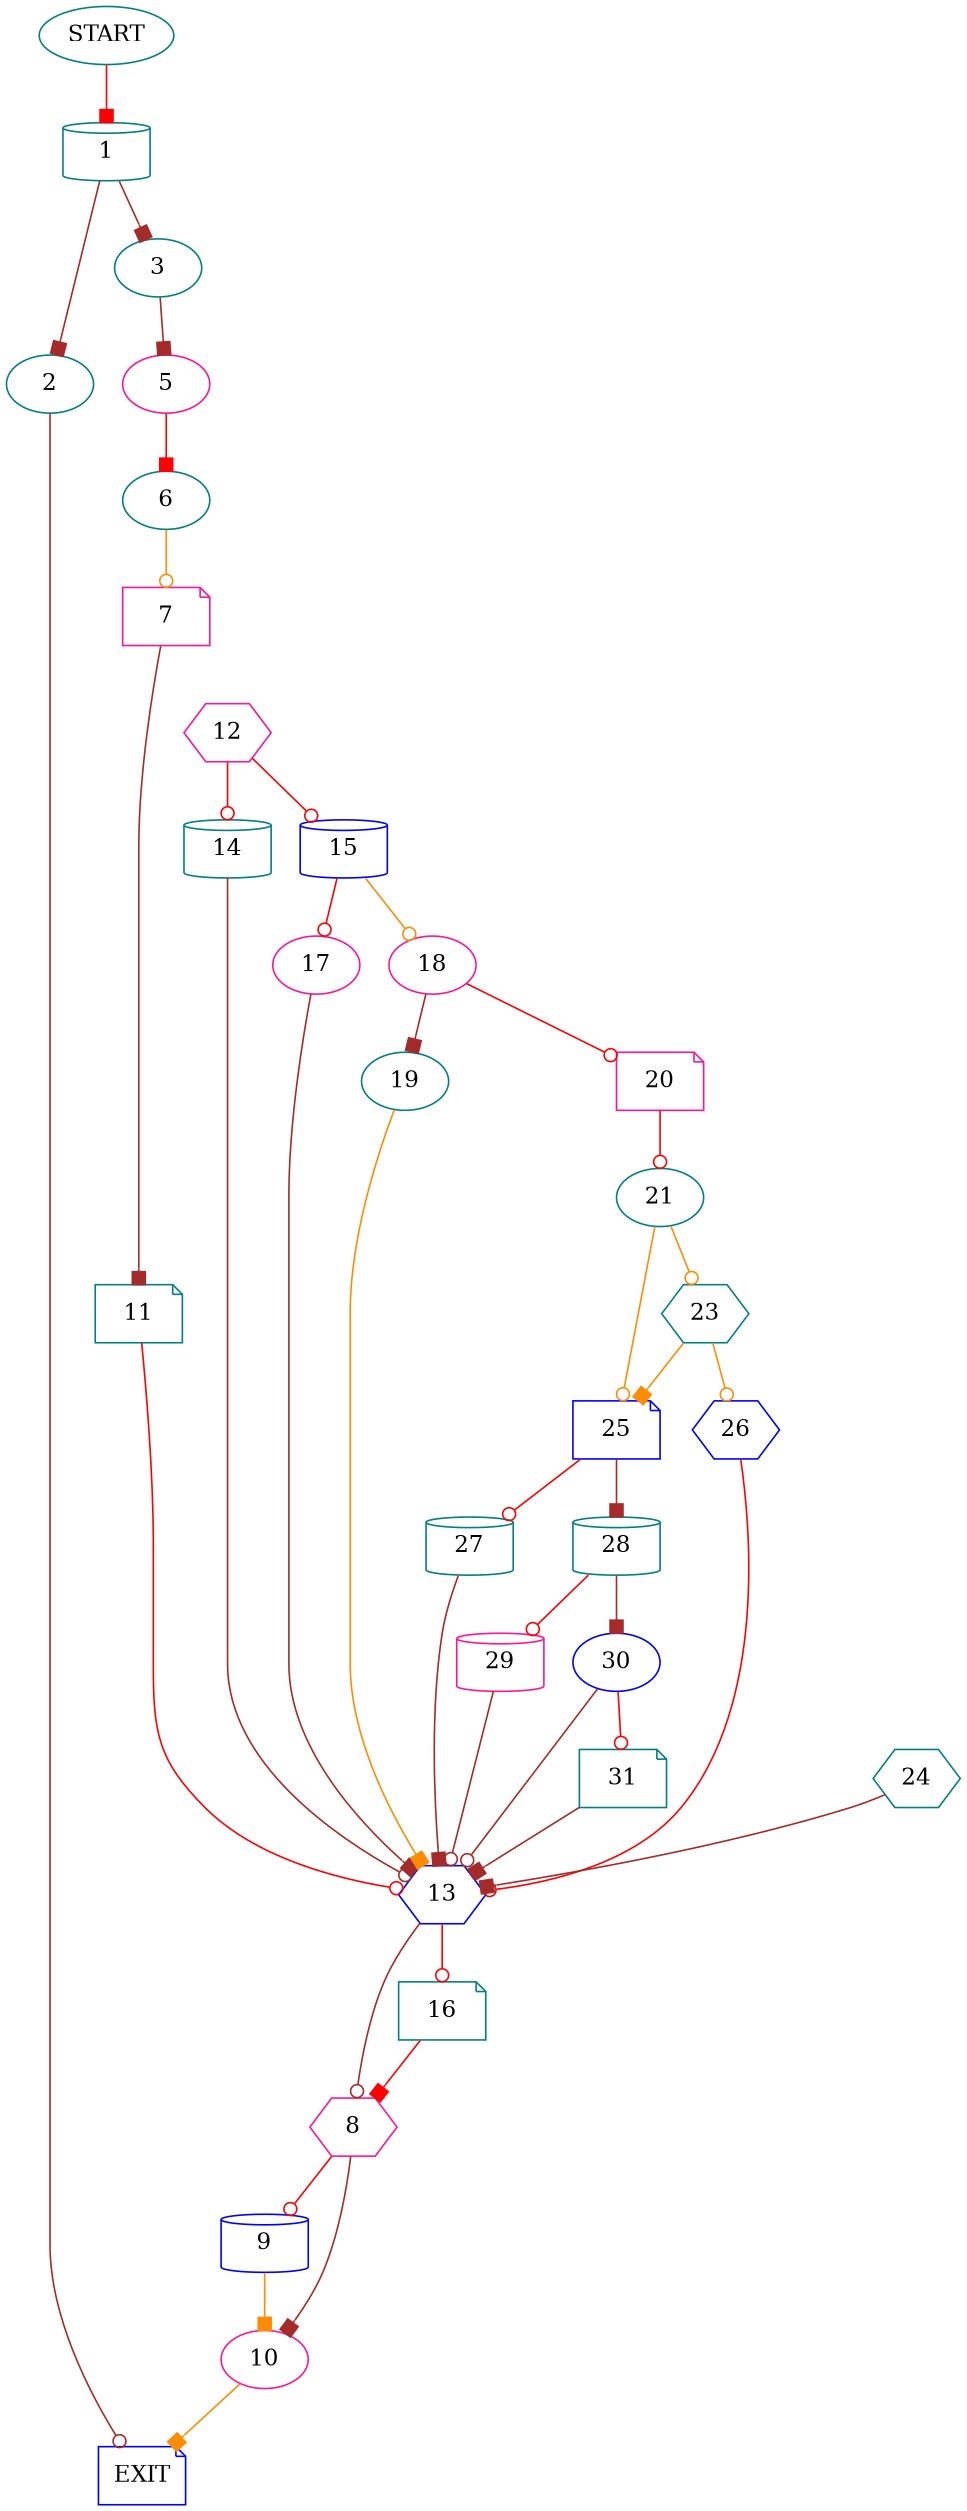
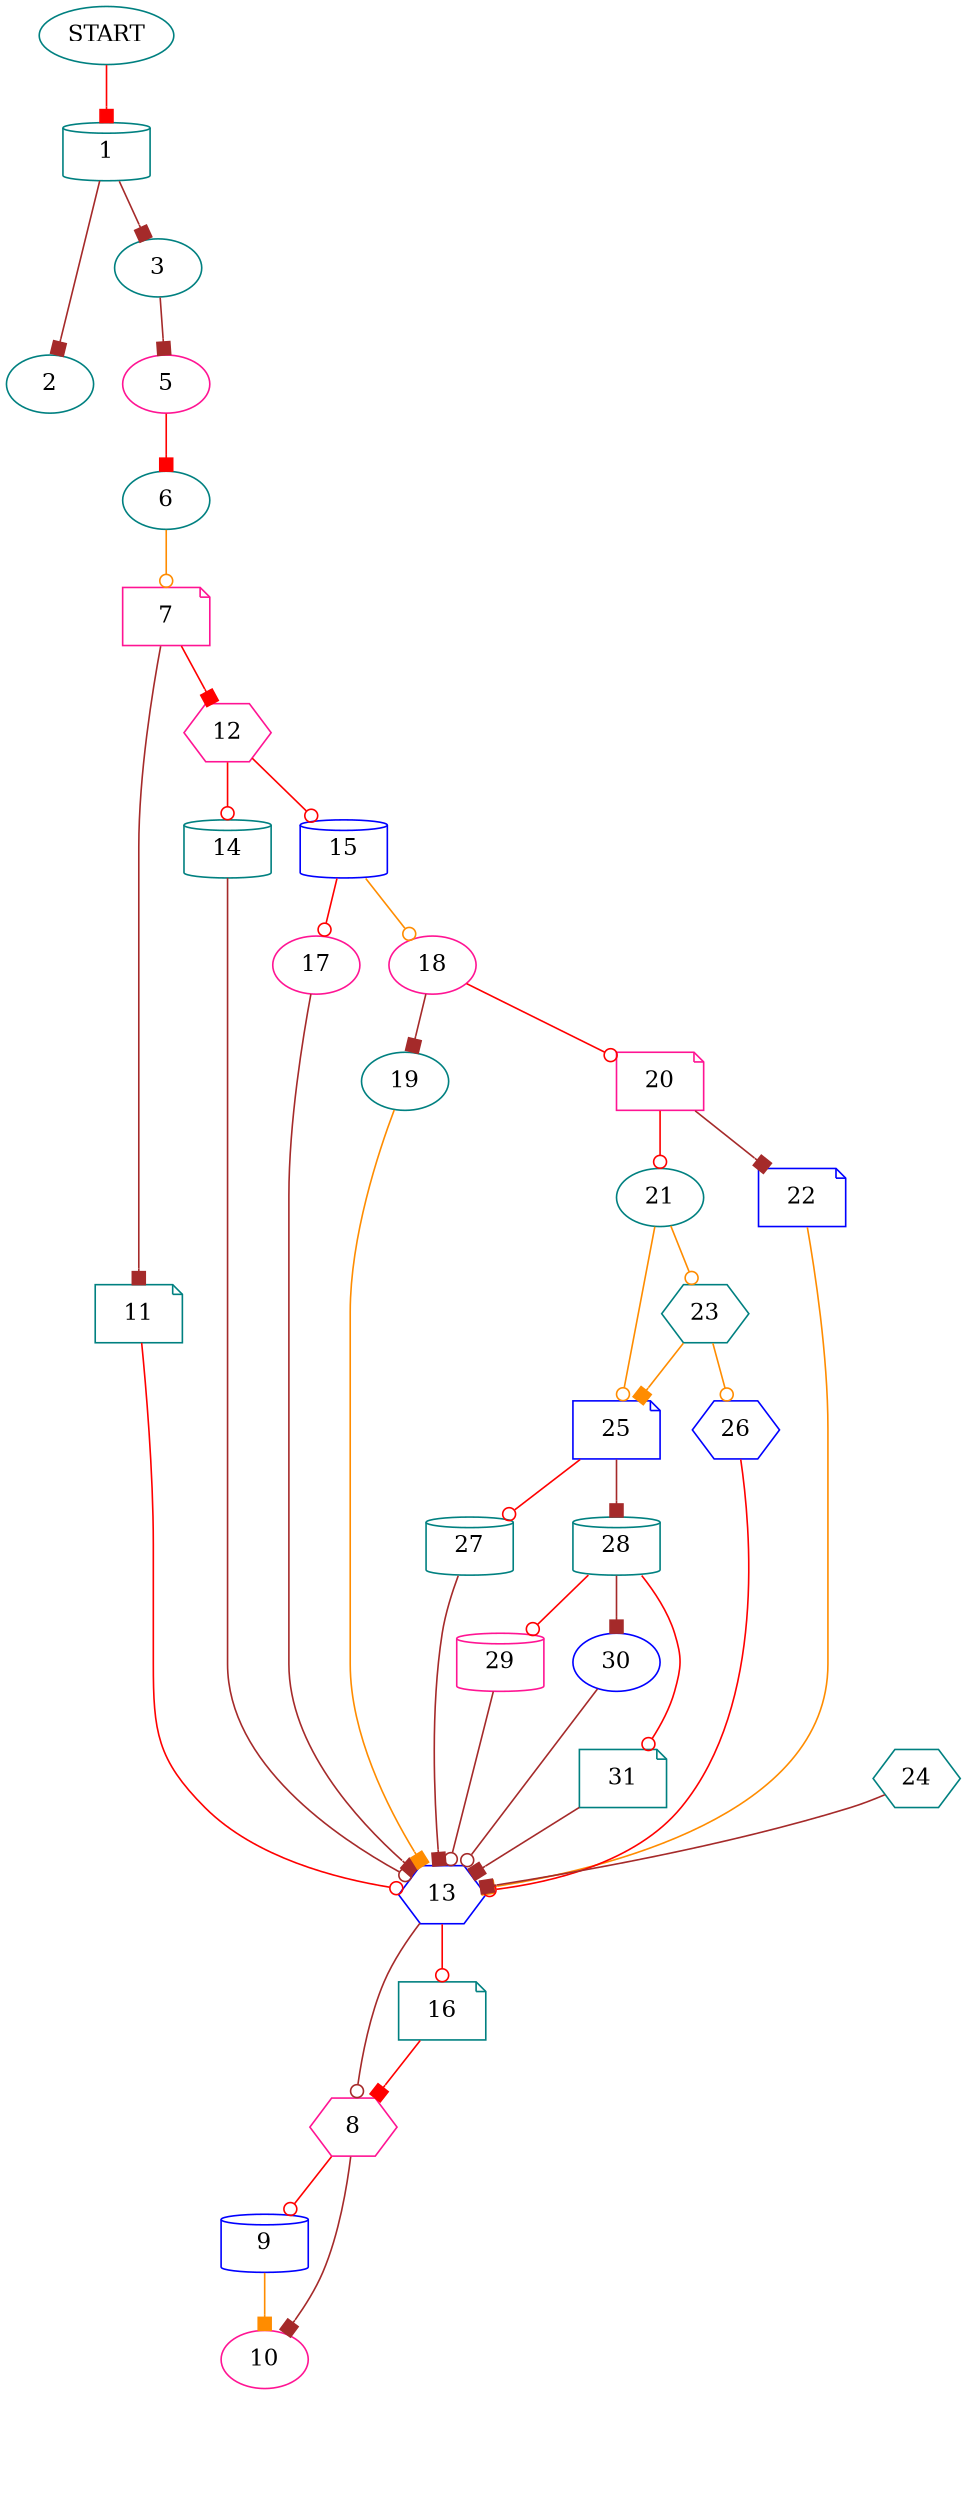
edge "7" -> "12": added
node "22": added
edge "30" -> "31": now "28" -> "31"
node "EXIT": removed
